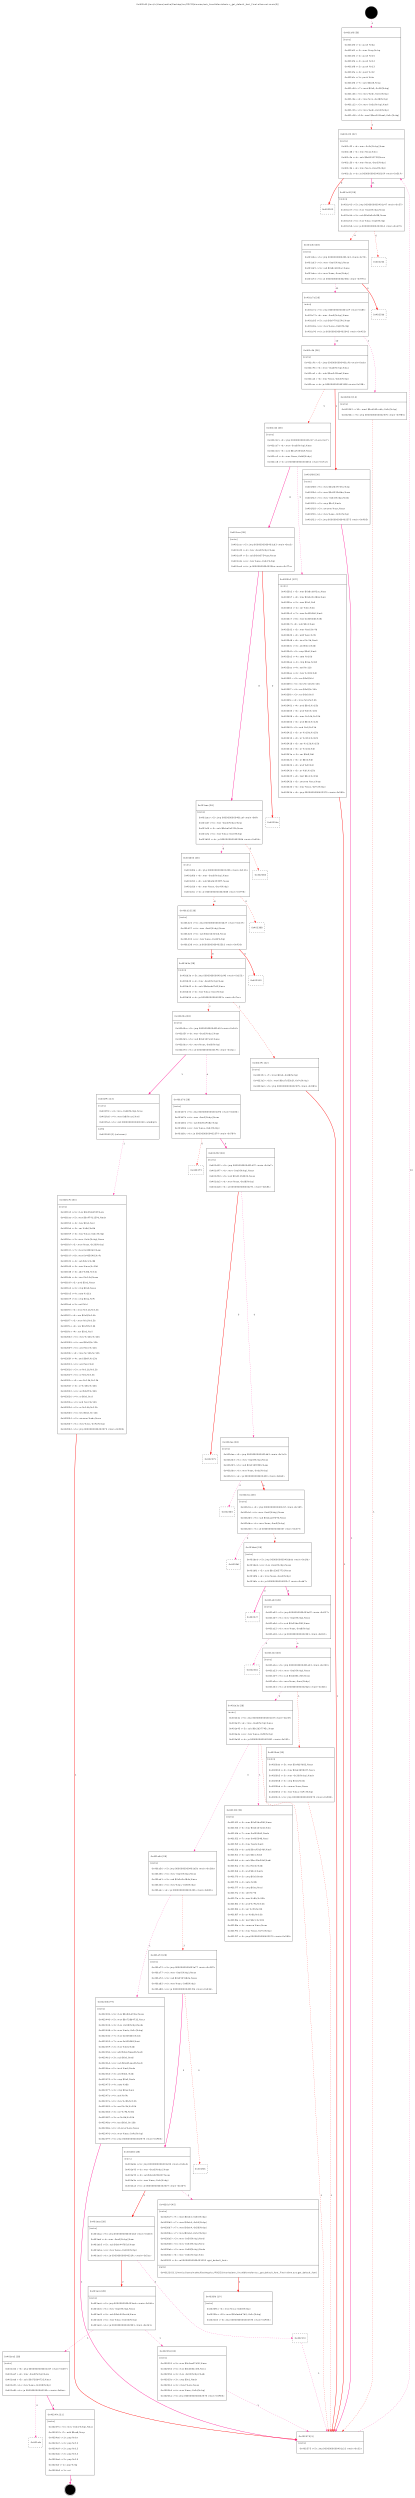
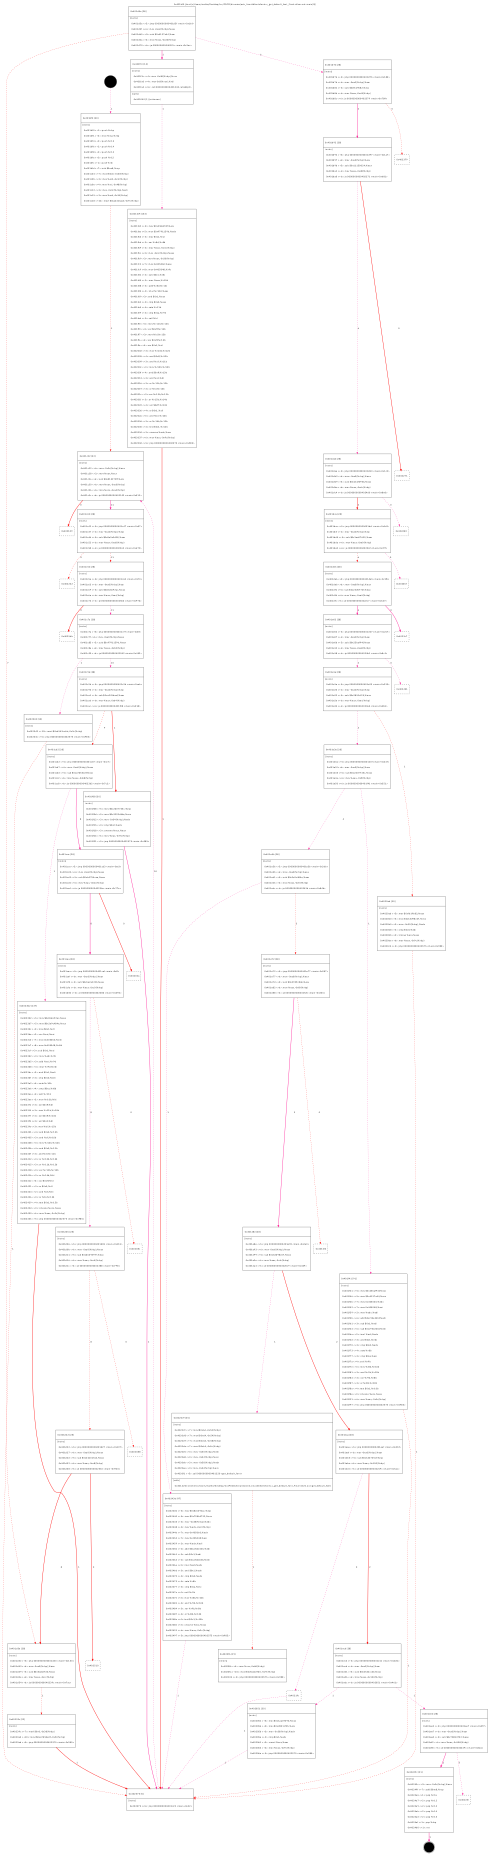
edge "0x401d3e [28]" -> "0x401d5a [28]": reversed
edge "0x401e3a [28]" -> "0x402575 [5]": now "0x401f41 [91]" -> "0x402575 [5]"
edge "0x4020c9 [45]" -> "0x4020f6 [19]": style bold -> dashed
edge "0x40243b [97]" -> "0x402575 [5]": style bold -> dashed
